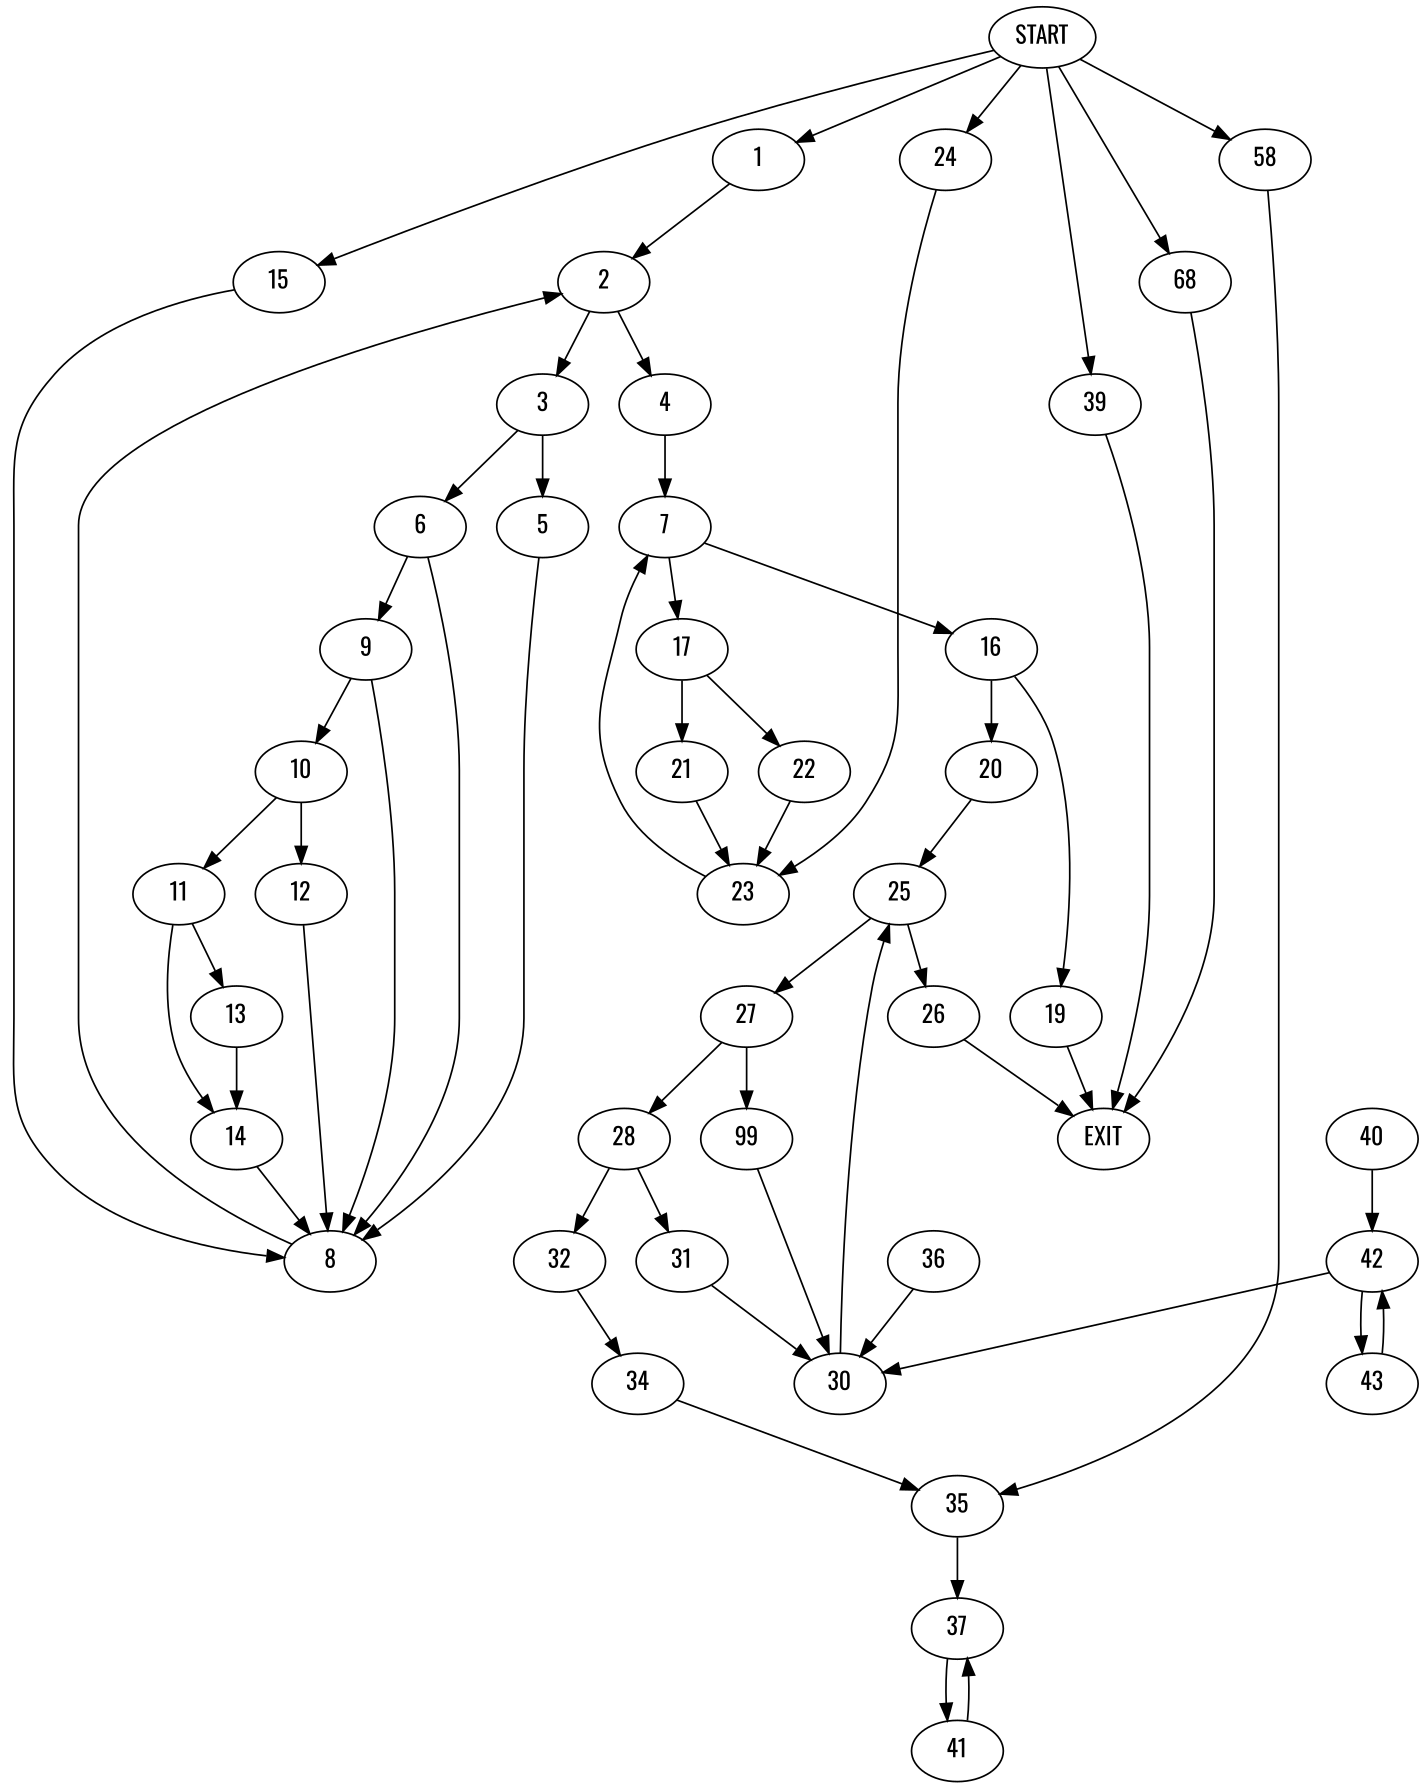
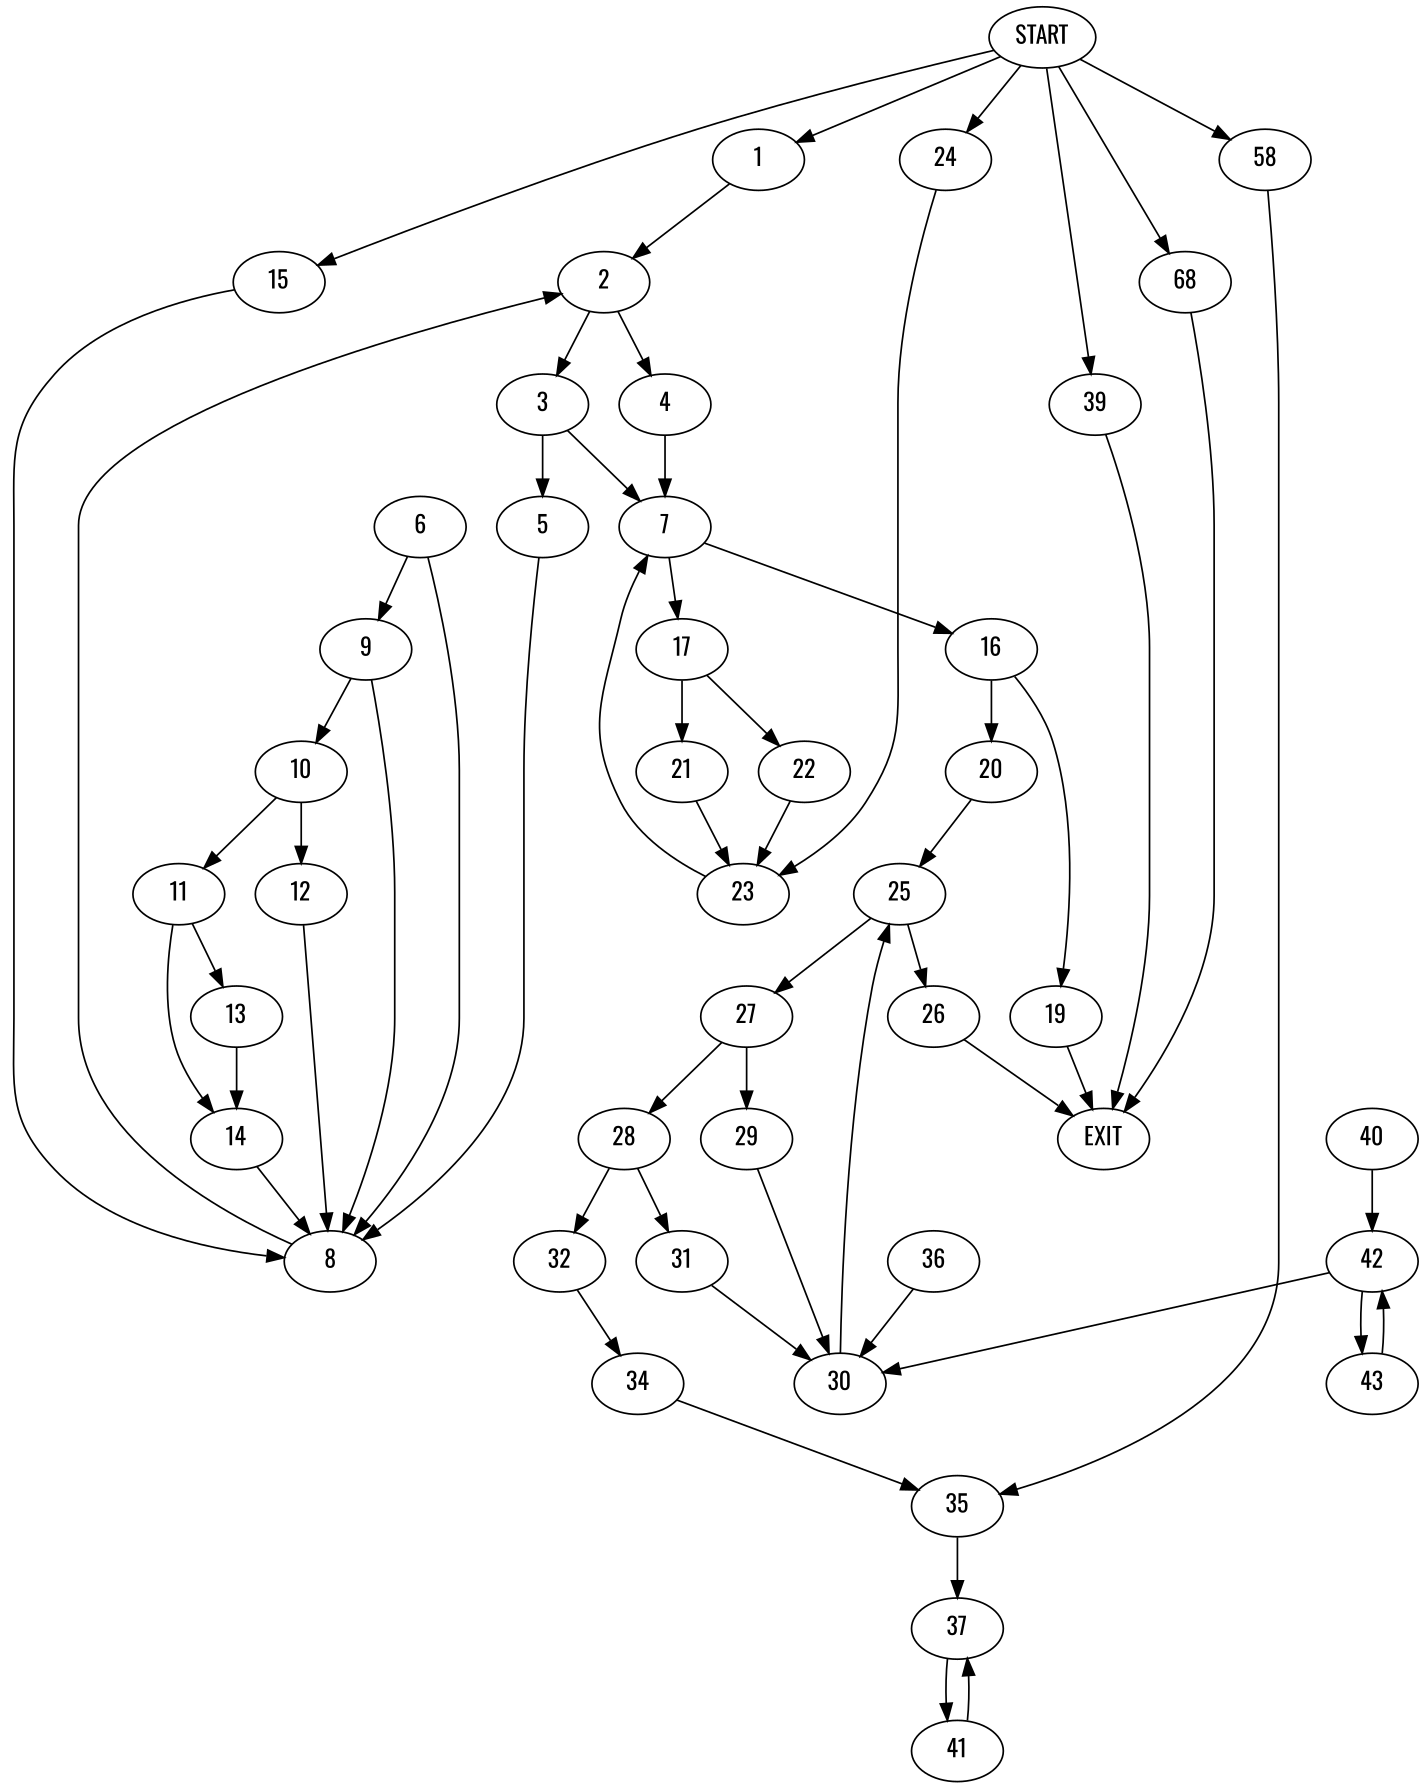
edge "3" -> "6": now "3" -> "7"
node "99": label "99" -> "29"
